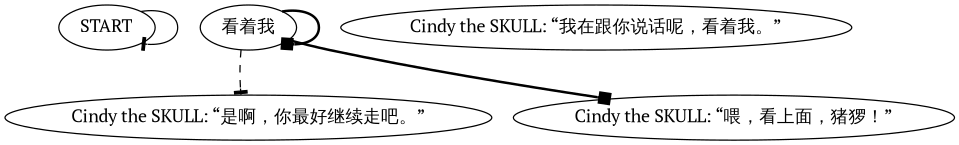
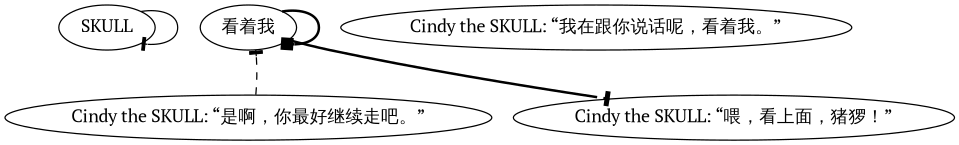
node "START": label "START" -> "SKULL"
edge "看着我" -> "Cindy the SKULL: “是啊，你最好继续走吧。”": reversed
edge "看着我" -> "Cindy the SKULL: “喂，看上面，猪猡！”": arrowhead box -> tee
